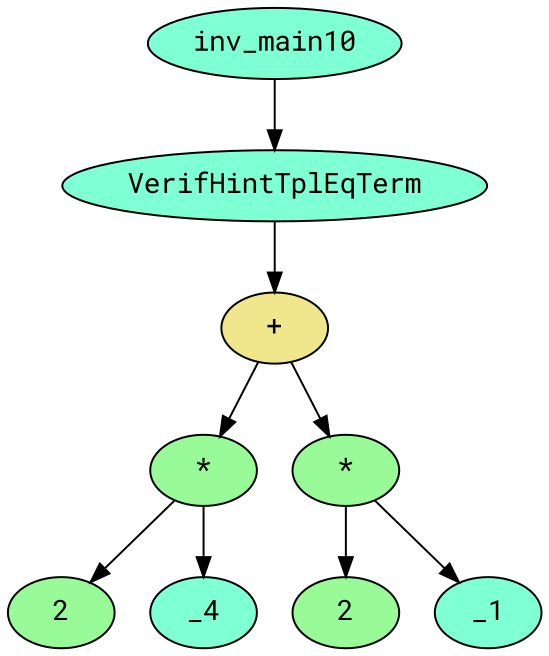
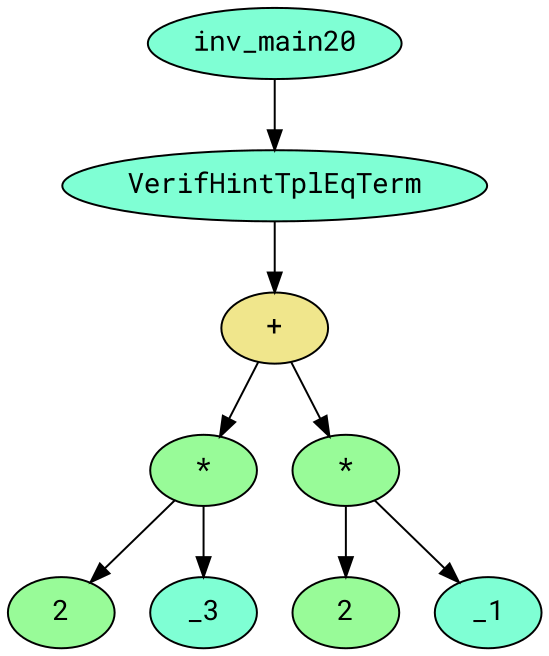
node "inv_main10": label "inv_main10" -> "inv_main20"
node "_4": label "_4" -> "_3"
